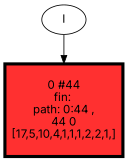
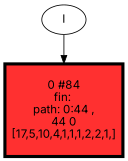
node "0 #44 fin: path: 0:44 , 44 0 [17,5,10,4,1,1,1,2,2,1,]": label "0 #44 fin: path: 0:44 , 44 0 [17,5,10,4,1,1,1,2,2,1,]" -> "0 #84 fin: path: 0:44 , 44 0 [17,5,10,4,1,1,1,2,2,1,]"
